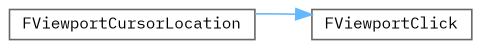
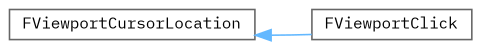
edge "FViewportCursorLocation" -> "FViewportClick": reversed
